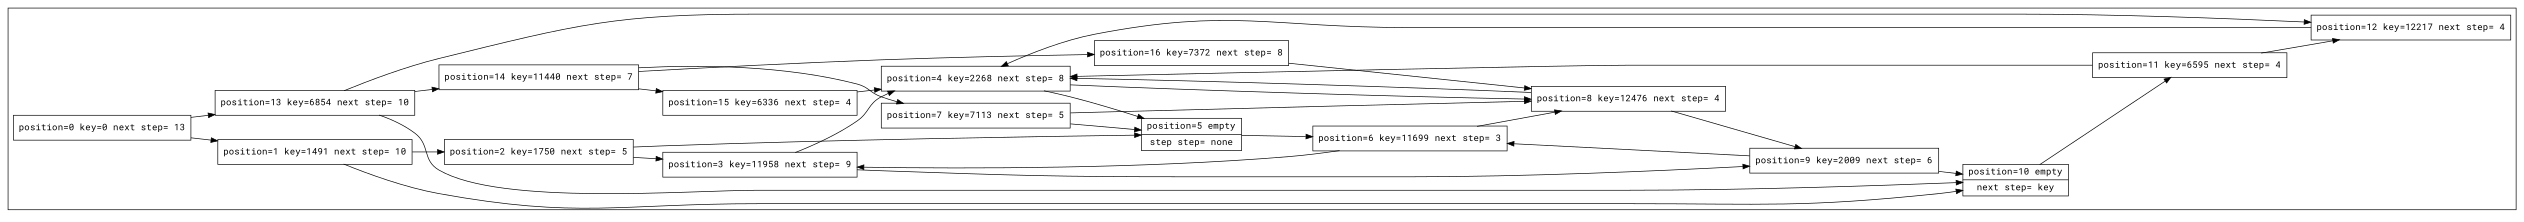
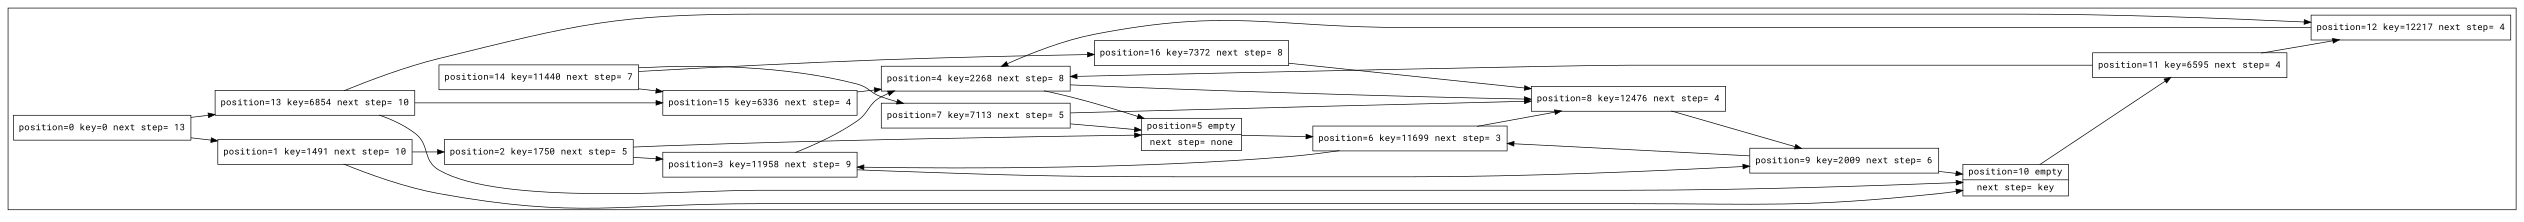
edge "position=8 key=12476 next step= 4" -> "position=4 key=2268 next step= 8": removed
edge "position=13 key=6854 next step= 10" -> "position=14 key=11440 next step= 7": now "position=13 key=6854 next step= 10" -> "position=15 key=6336 next step= 4"
node "position=5 empty": text "step step= none" -> "next step= none"
